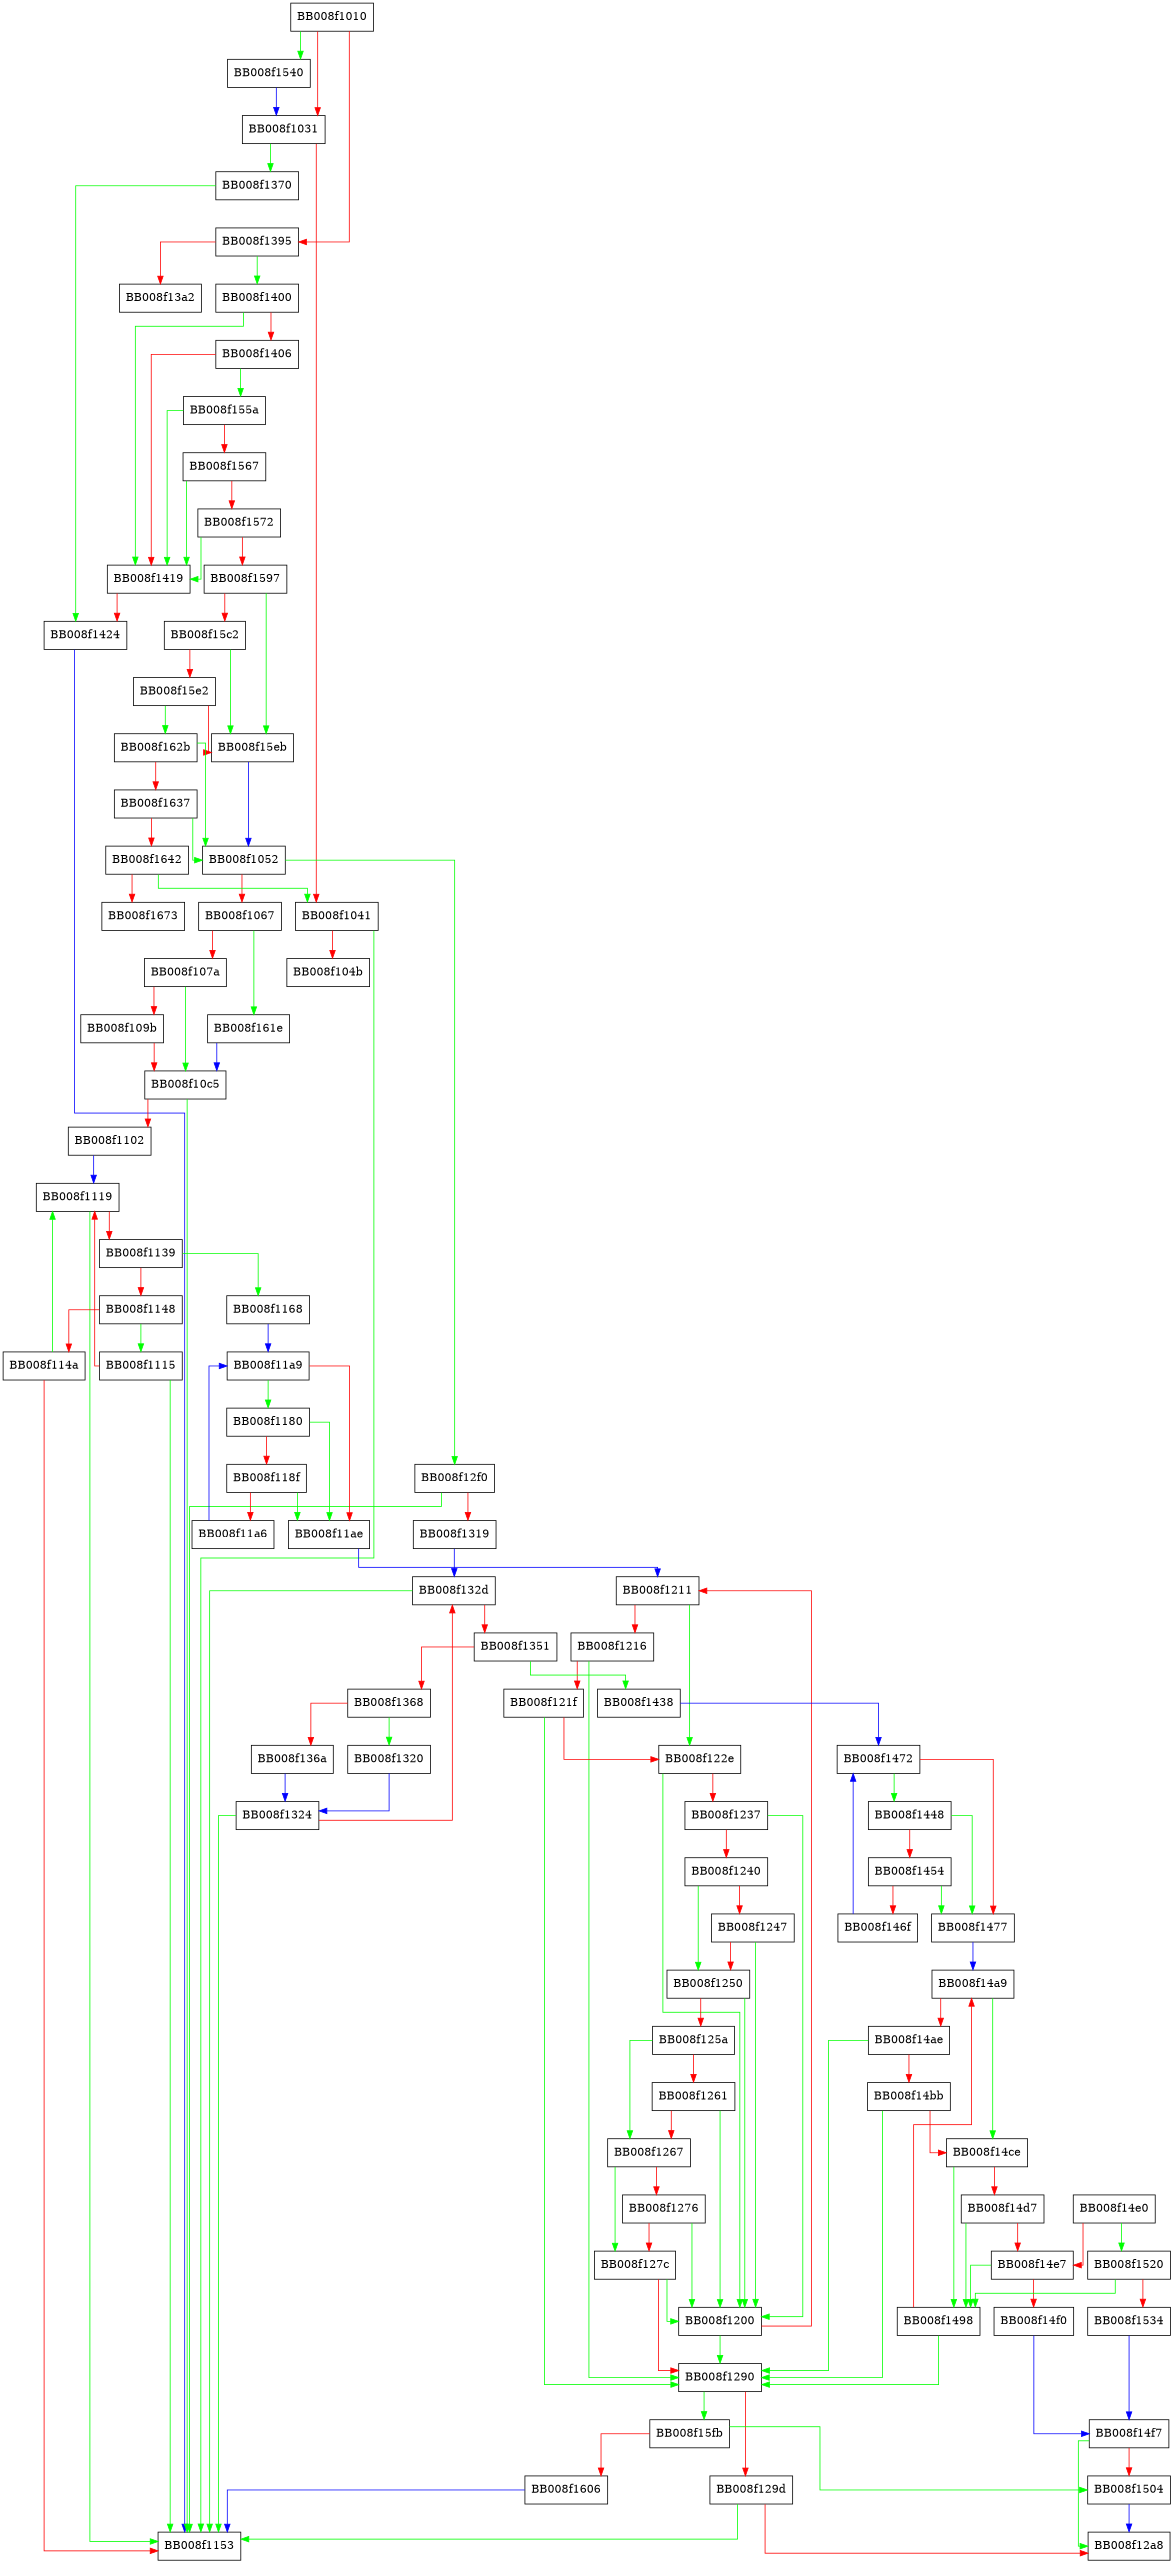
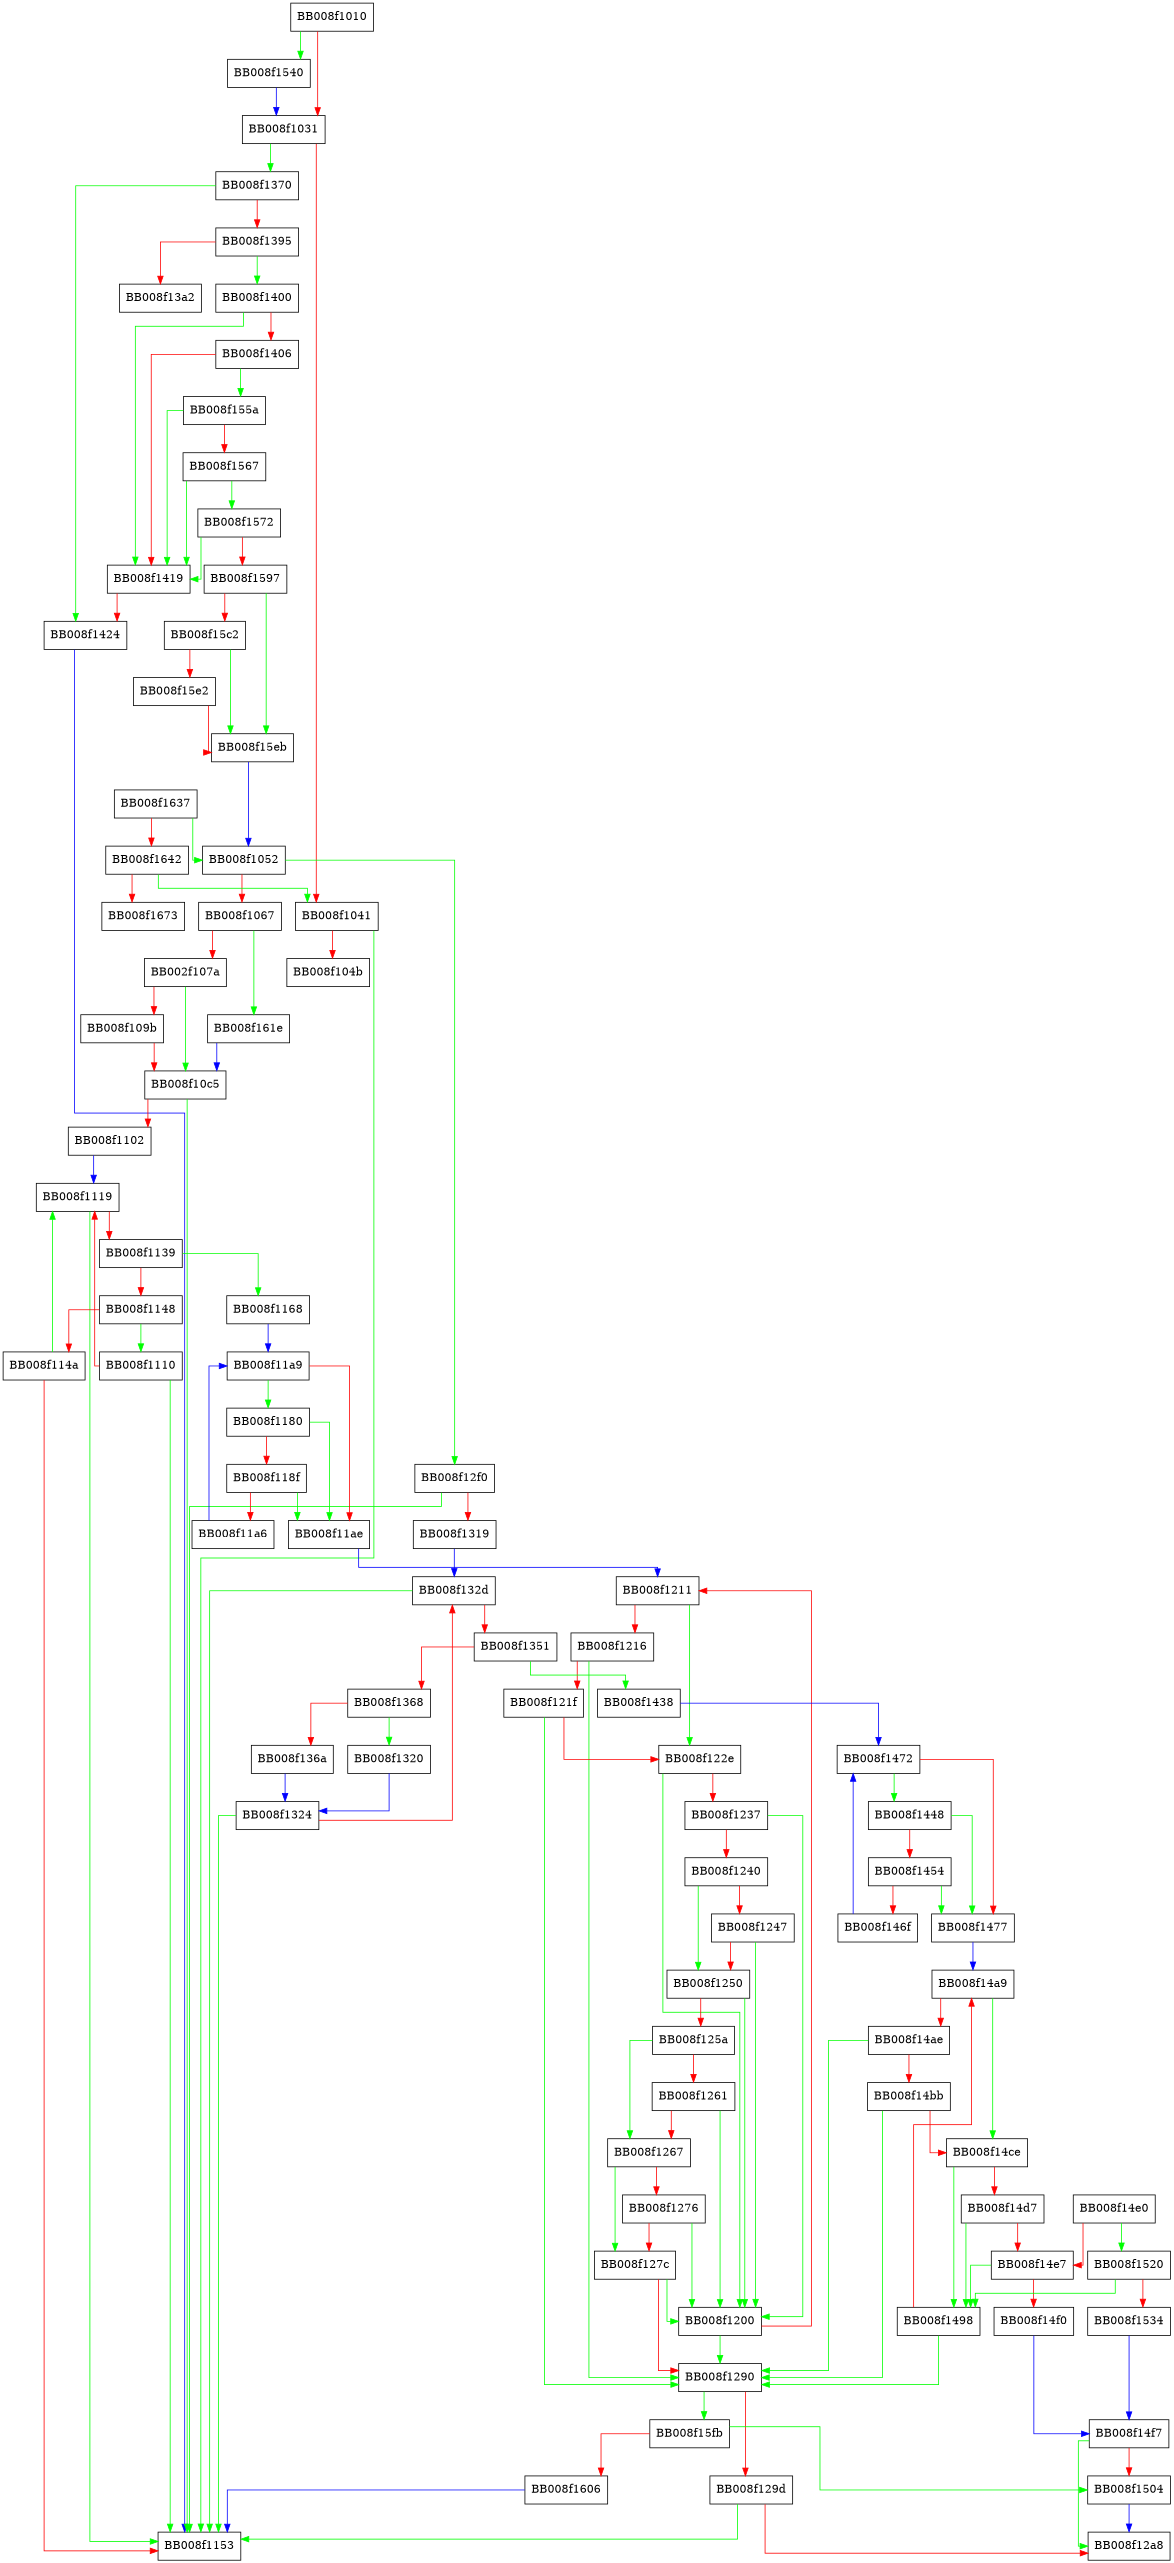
edge "BB008f1010" -> "BB008f1395": now "BB008f1370" -> "BB008f1395"
edge "BB008f1567" -> "BB008f1572": color red -> green
node "BB008f162b": removed
node "BB008f107a": label "BB008f107a" -> "BB002f107a"
node "BB008f1115": label "BB008f1115" -> "BB008f1110"
